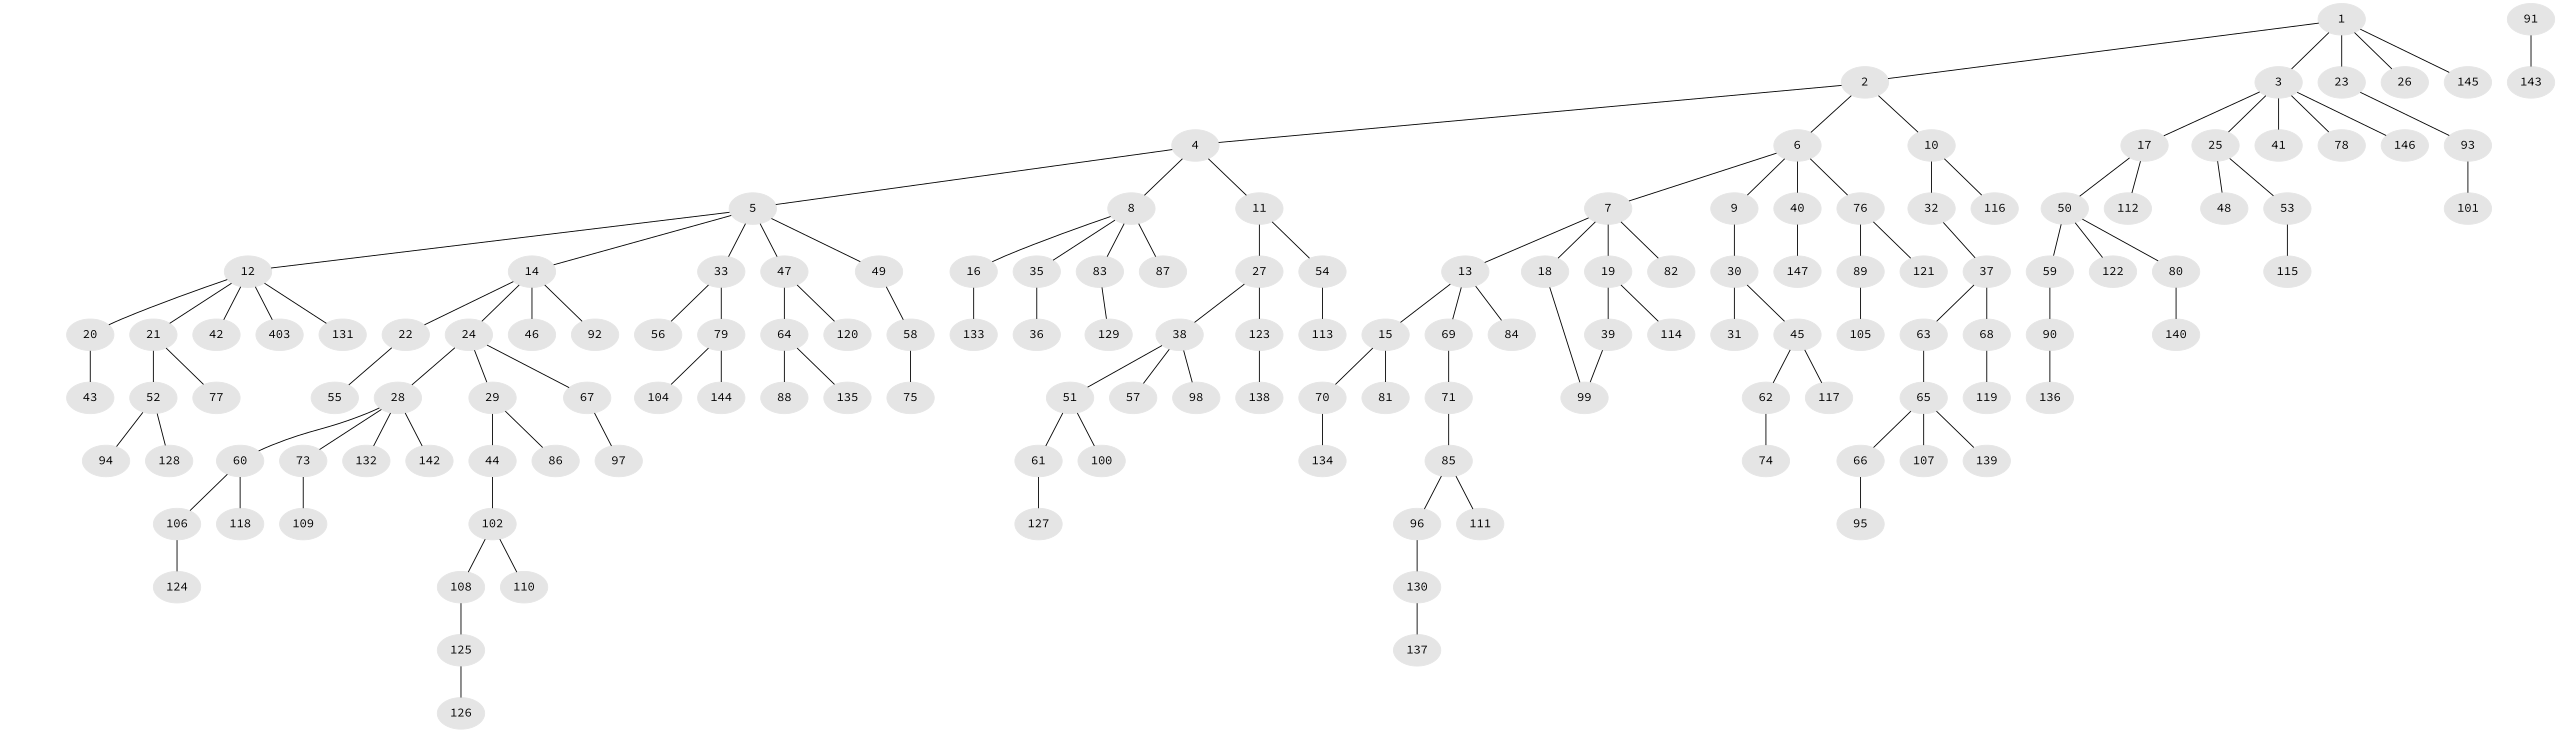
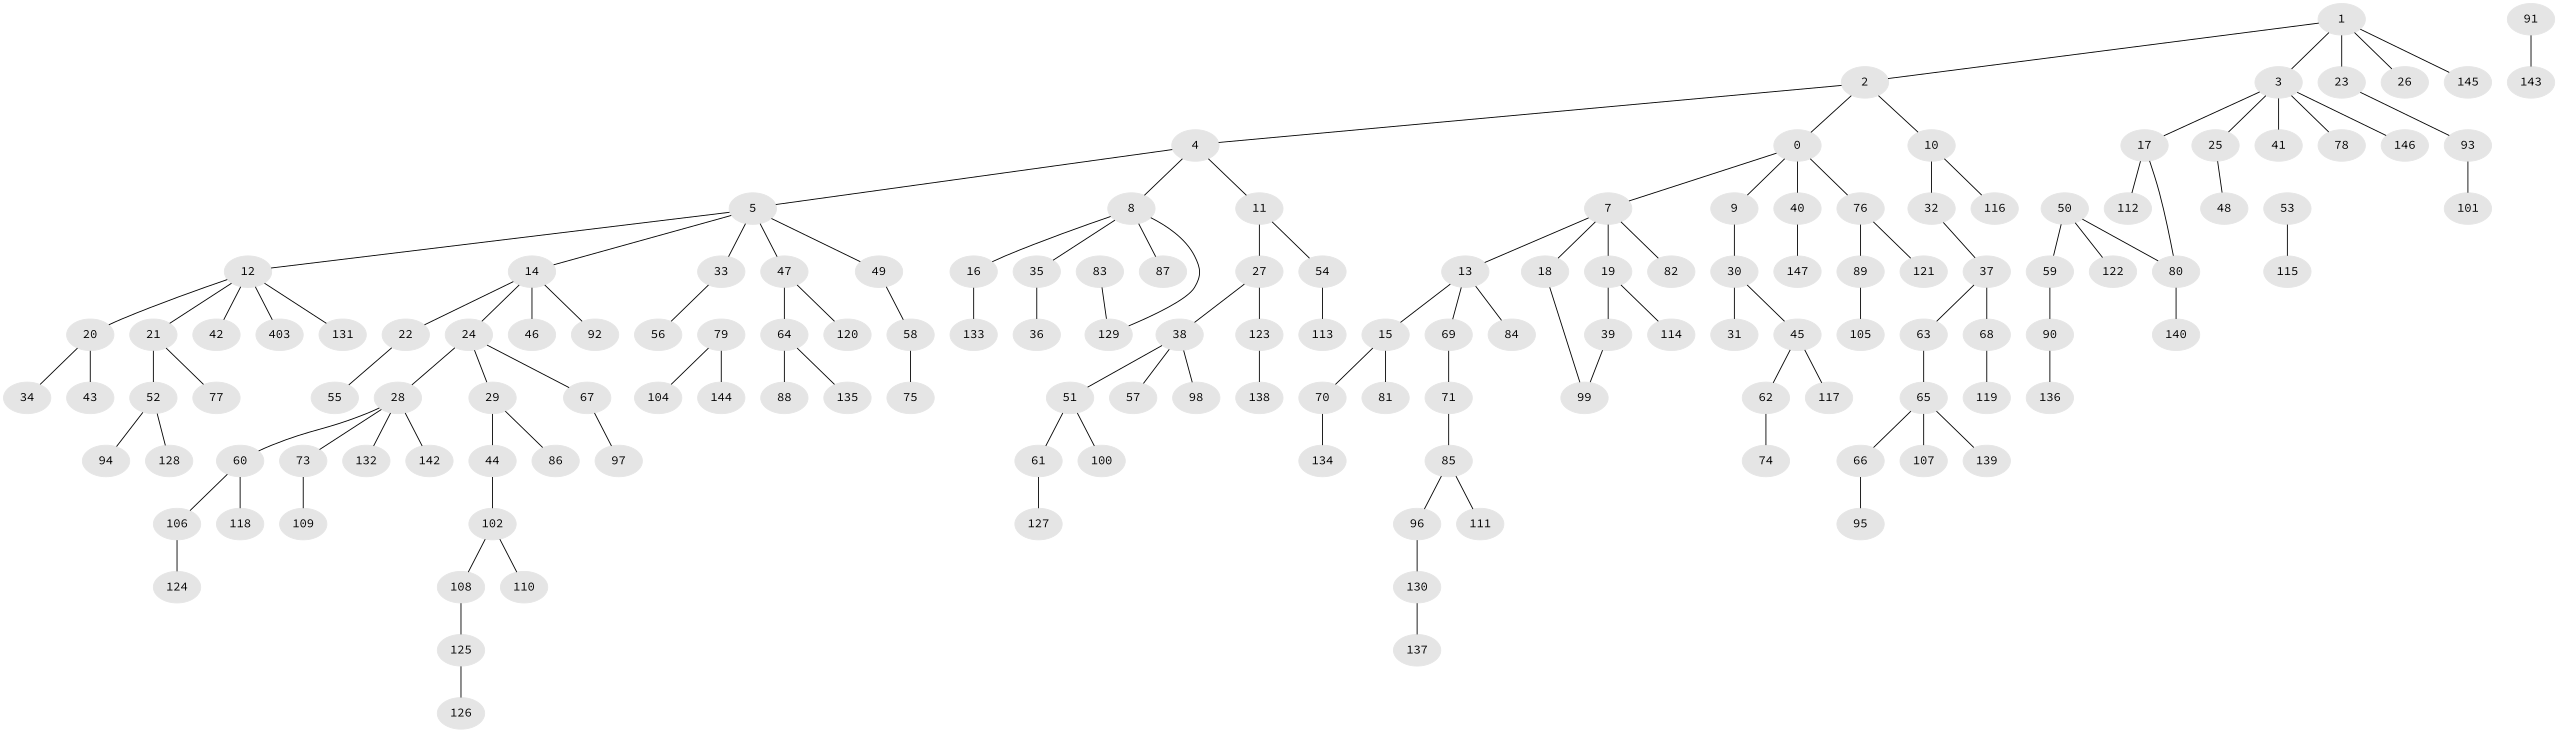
node "6": label "6" -> "0"
edge "17" -- "50": now "17" -- "80"
edge "25" -- "53": removed
edge "8" -- "83": now "8" -- "129"
edge "33" -- "79": removed
node "34": added
